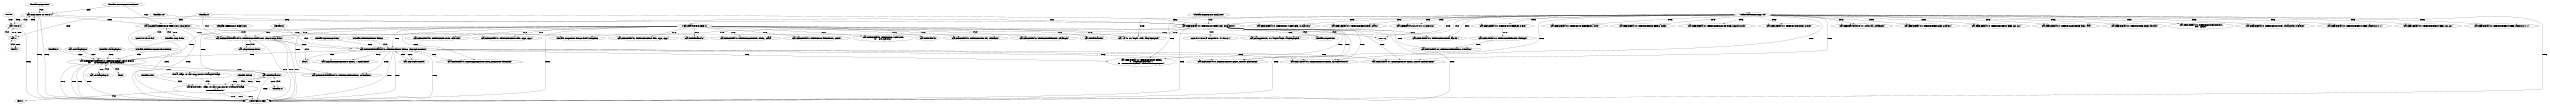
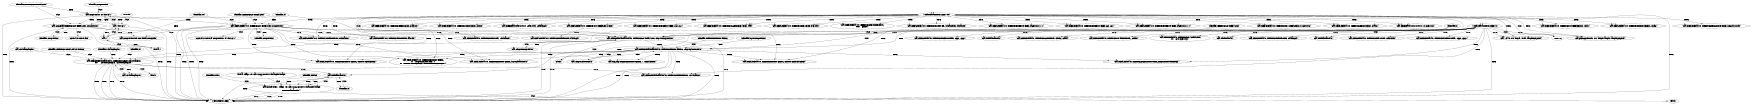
edge "(MethodParameterIn,TIFF* in)" -> "(Call,TIFFGetField(in, TIFFTAG_INKNAMES, &inknames))": now "(Call,TIFFSetField(out, TIFFTAG_PREDICTOR, predictor))" -> "(Call,TIFFGetField(in, TIFFTAG_INKNAMES, &inknames))"
node "(Identifier,compression == COMPRESSION_JPEG)": label "(Identifier,compression == COMPRESSION_JPEG)" -> "(Call,compression == COMPRESSION_JPEG)"
edge "(Call,TIFFSetField(out, TIFFTAG_TILELENGTH, tilelength))" -> "(Call,TIFFSetField(out, TIFFTAG_ORIENTATION, orientation))": now "(MethodParameterIn,TIFF* out)" -> "(Call,TIFFSetField(out, TIFFTAG_ORIENTATION, orientation))"
